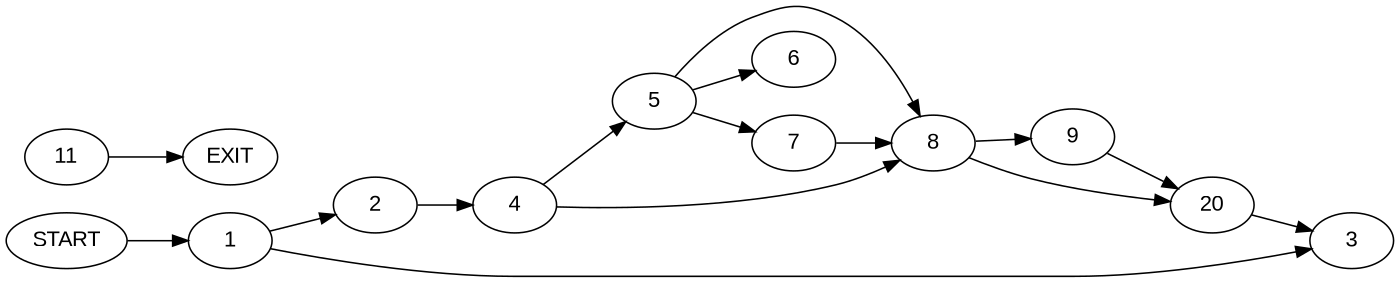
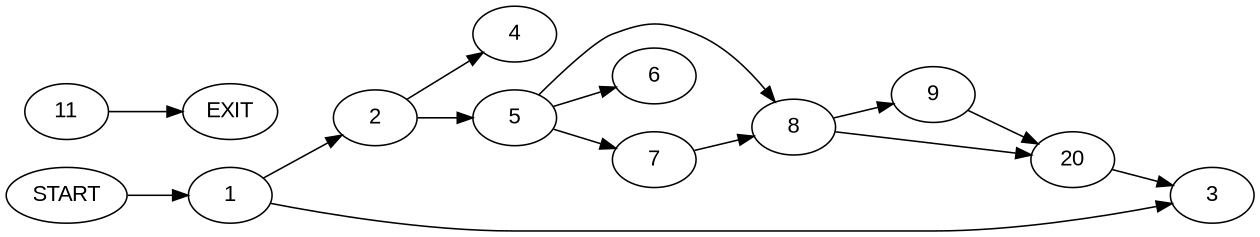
edge "4" -> "5": now "2" -> "5"
edge "4" -> "8": removed
